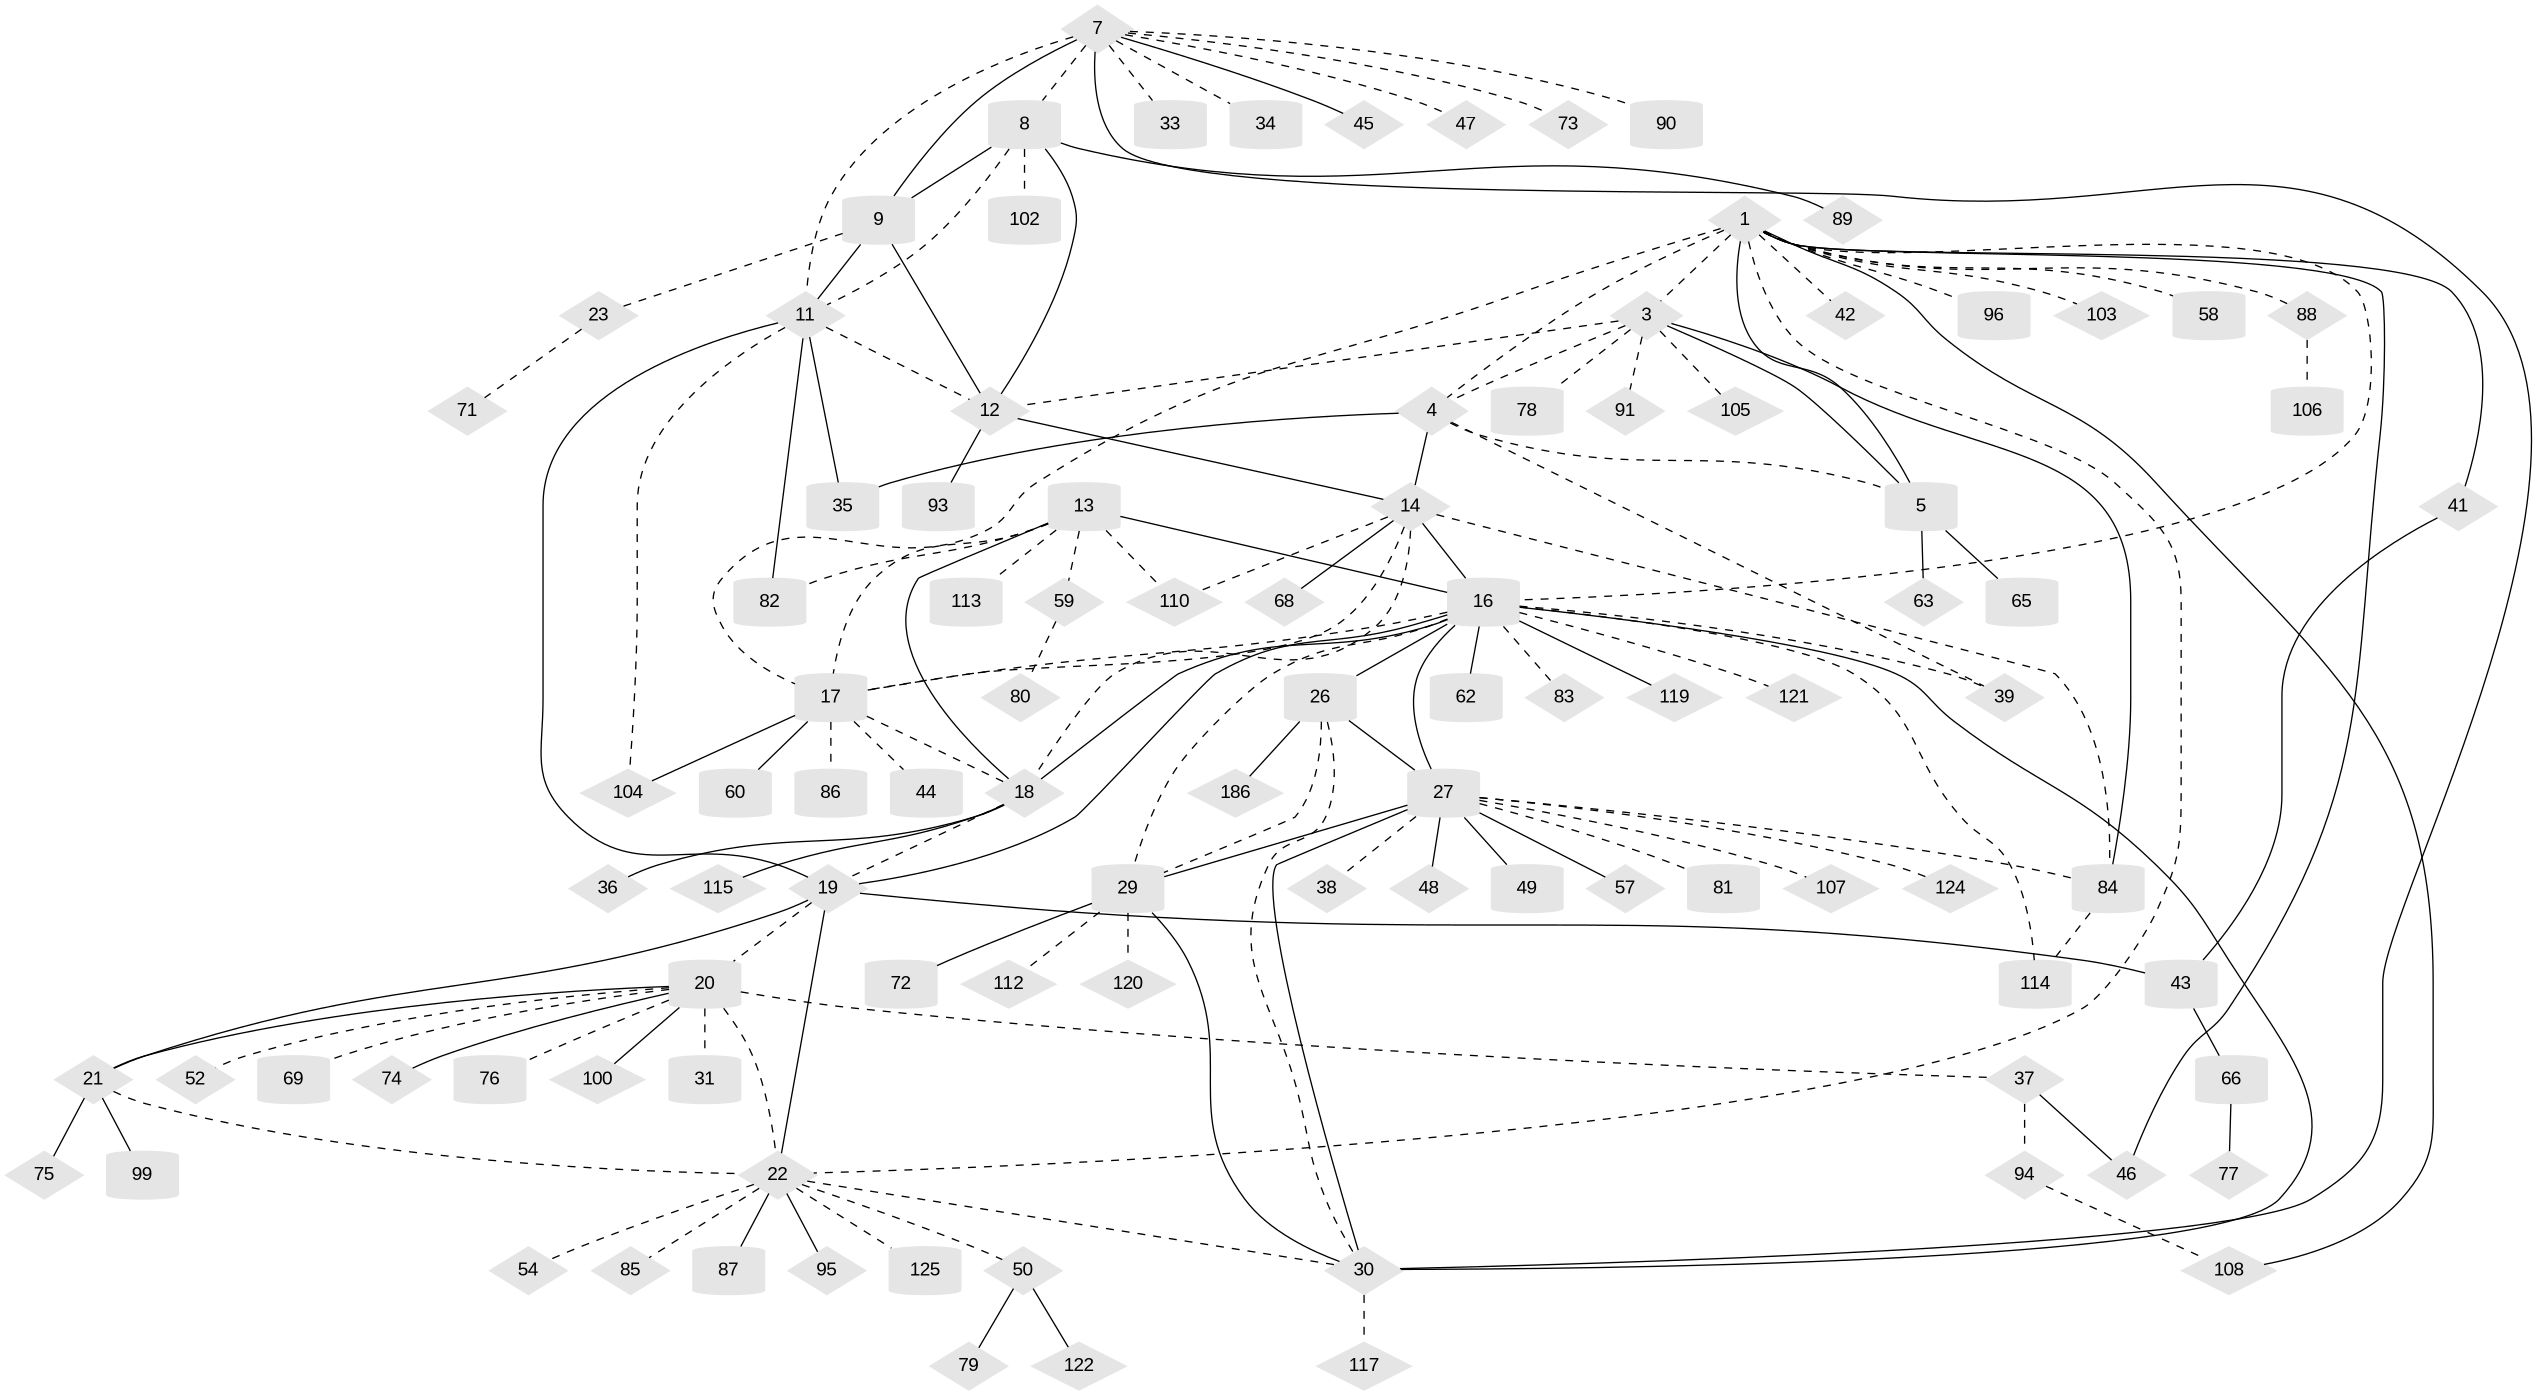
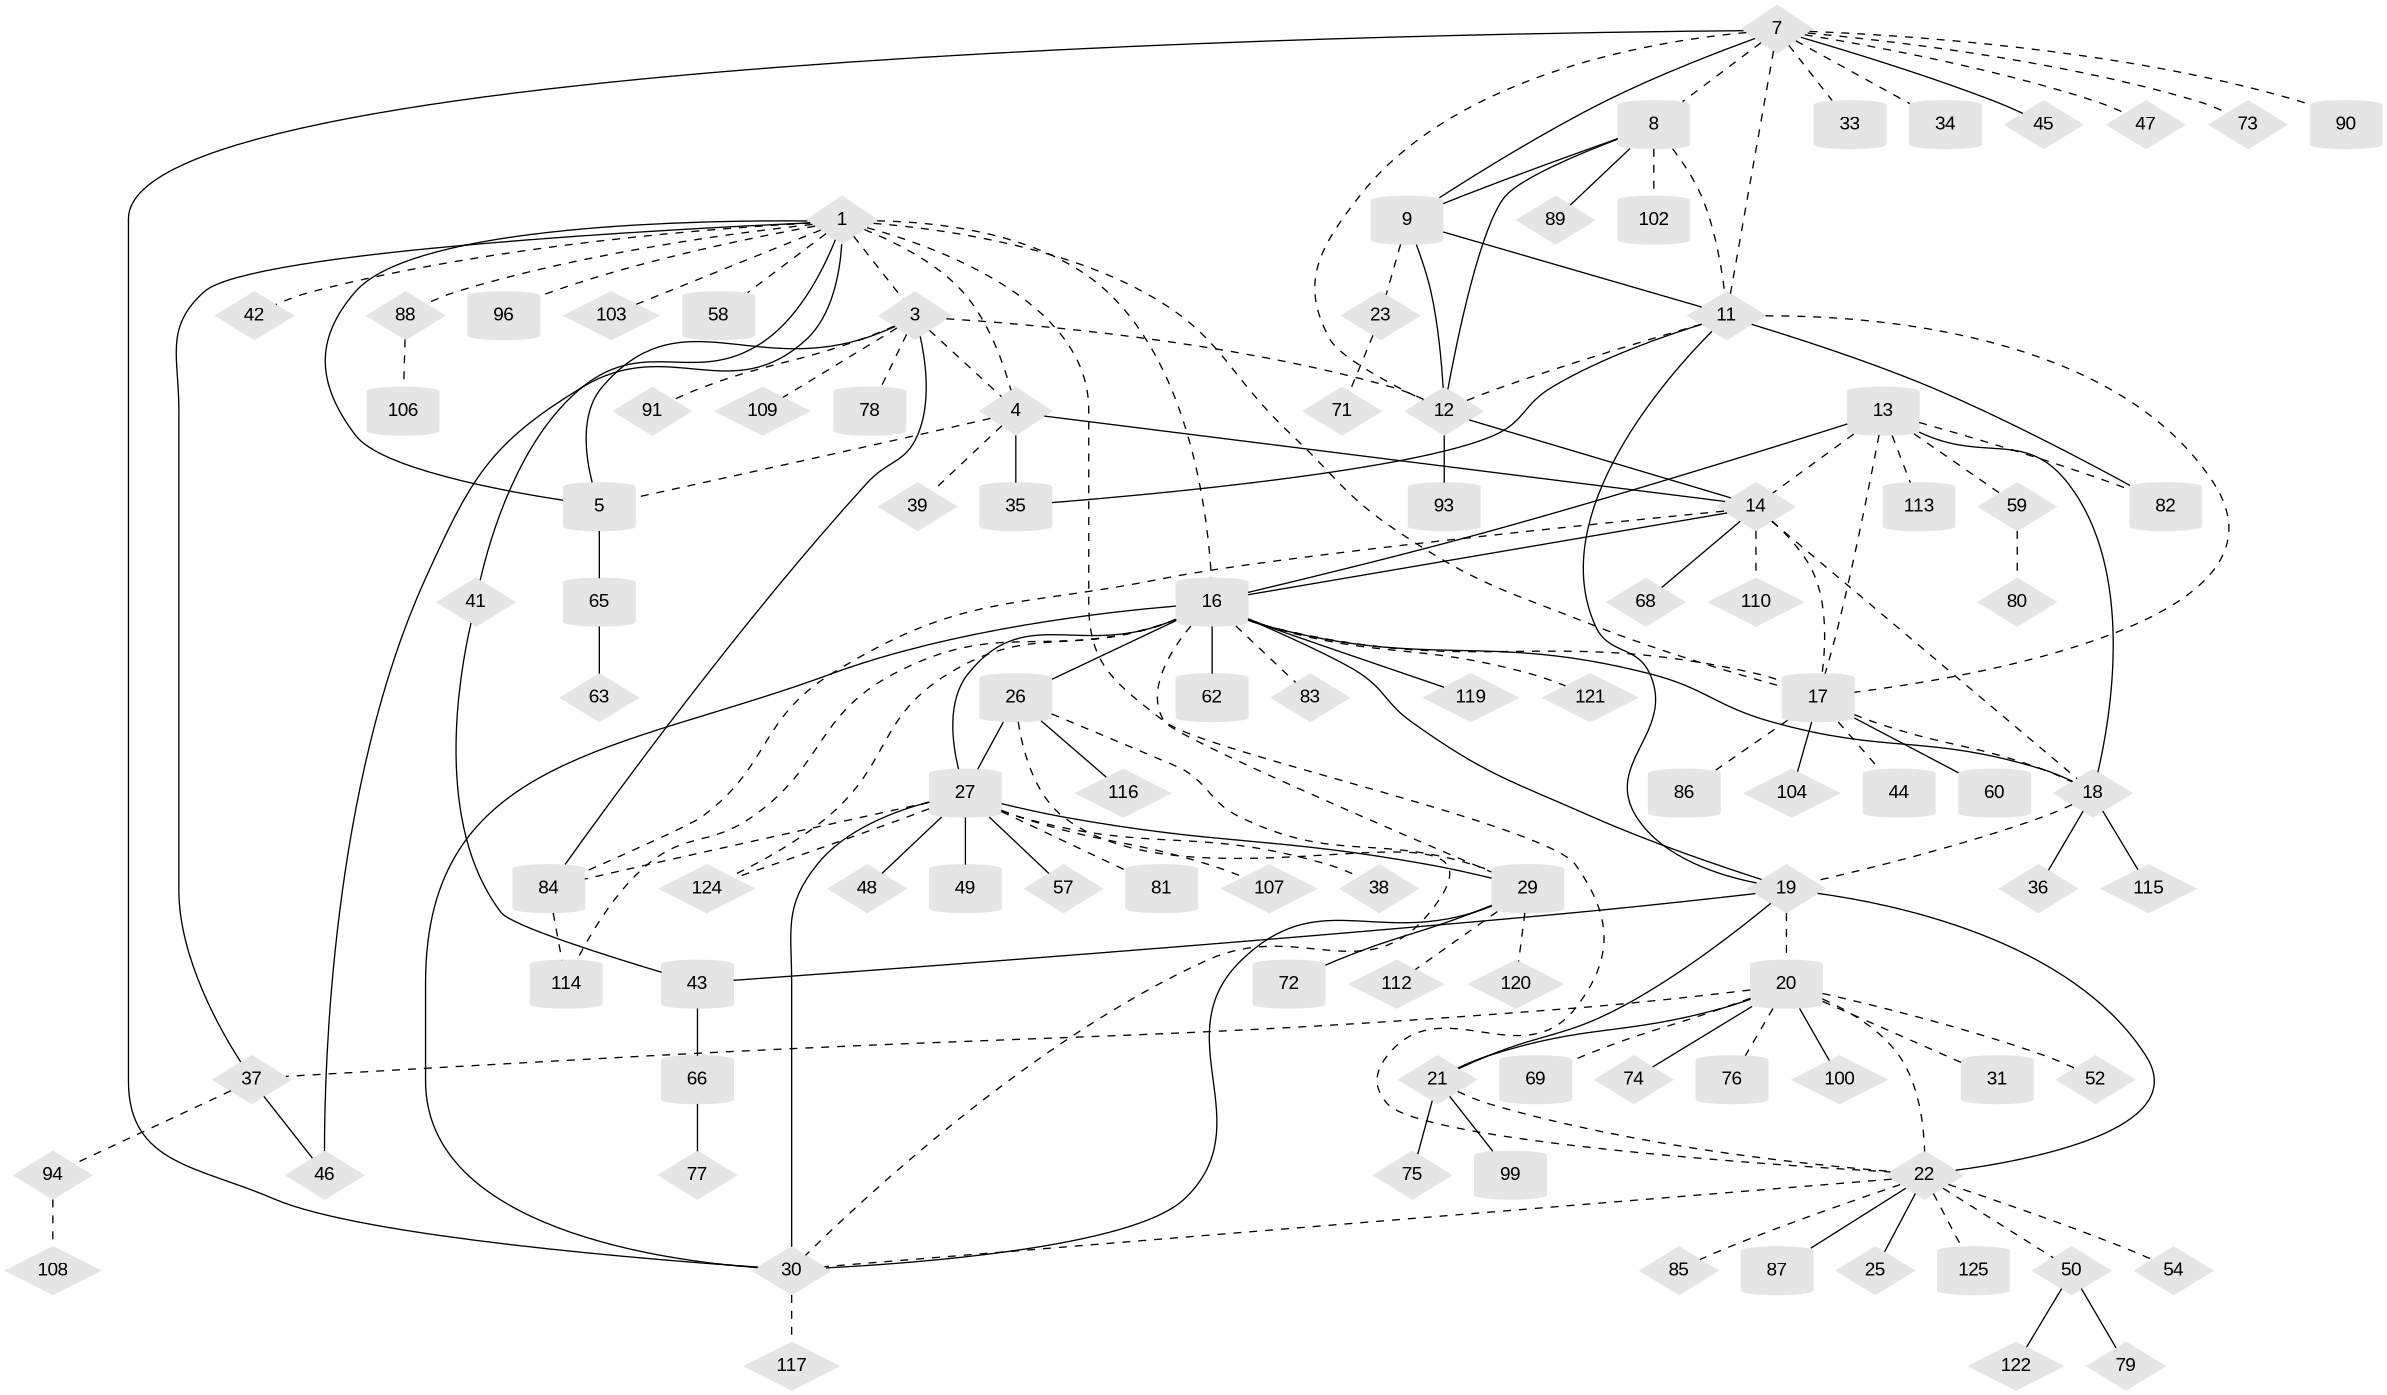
edge "7" -- "12": added
node "105": label "105" -> "109"
edge "11" -- "104": now "11" -- "17"
edge "5" -- "63": now "65" -- "63"
edge "13" -- "110": now "13" -- "14"
edge "16" -- "39": now "16" -- "124"
edge "1" -- "108": now "1" -- "37"
node "186": label "186" -> "116"
node "95": label "95" -> "25"
